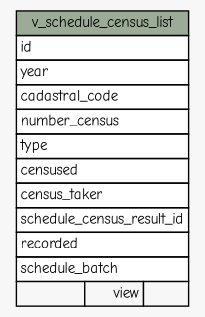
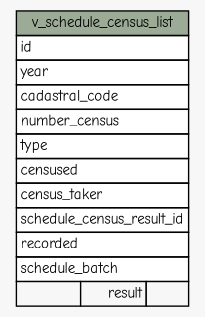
node "v_schedule_census_list": text "view" -> "result"
